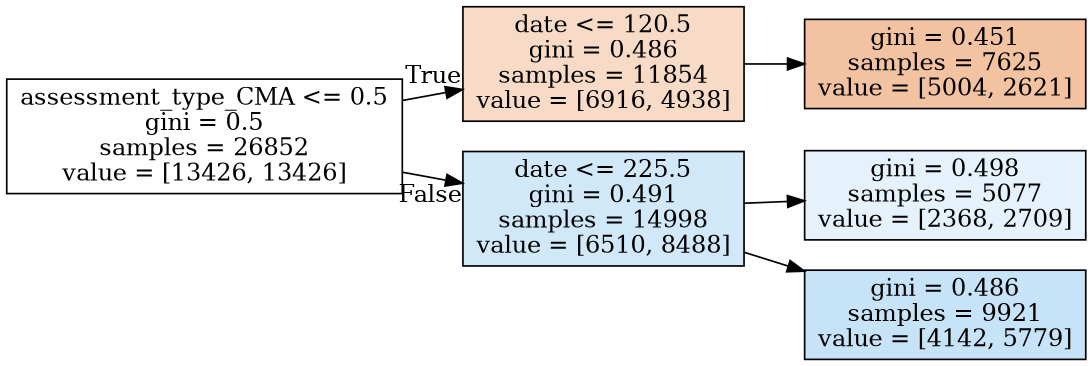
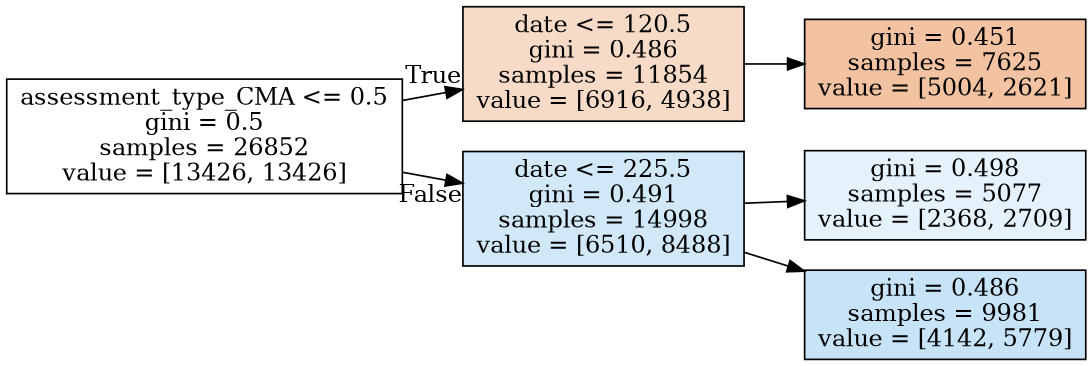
node "gini = 0.486 samples = 9921 value = [4142, 5779]": label "gini = 0.486 samples = 9921 value = [4142, 5779]" -> "gini = 0.486 samples = 9981 value = [4142, 5779]"
